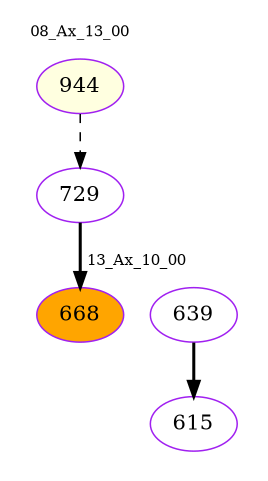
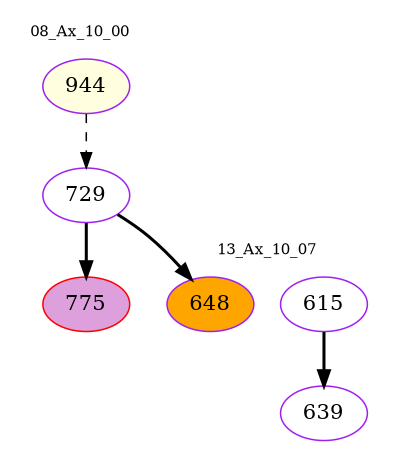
cluster "08_Ax_13_00": label "08_Ax_13_00" -> "08_Ax_10_00"
cluster "13_Ax_10_00": label "13_Ax_10_00" -> "13_Ax_10_07"
node "775": added
node "668": label "668" -> "648"
edge "639" -> "615": reversed
